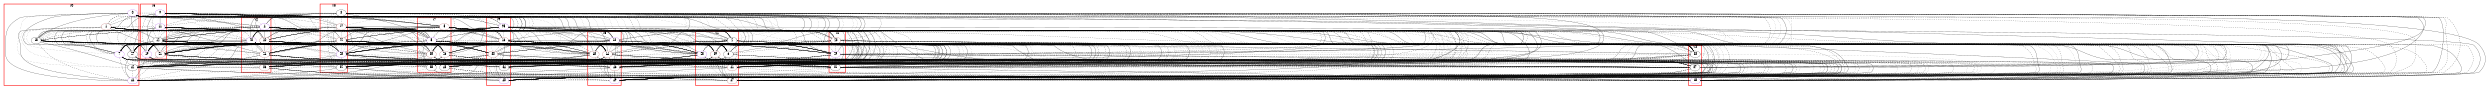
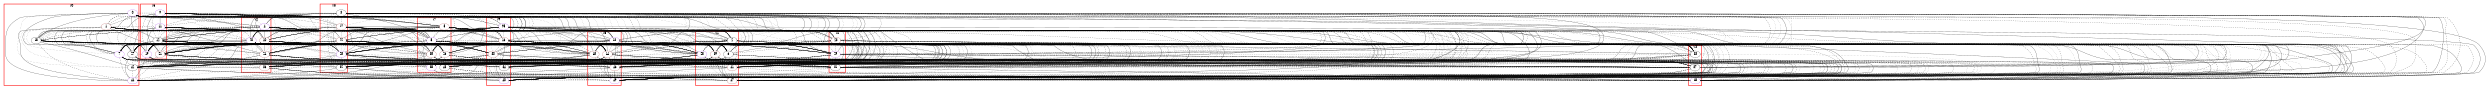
edge "1" -- "6": removed
node "38": color black -> purple
